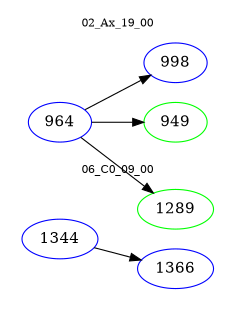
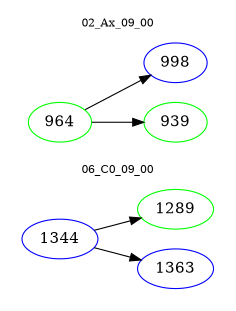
cluster "02_Ax_19_00": label "02_Ax_19_00" -> "02_Ax_09_00"
node "964": color blue -> green
node "949": label "949" -> "939"
edge "964" -> "1289": now "1344" -> "1289"
node "1366": label "1366" -> "1363"
